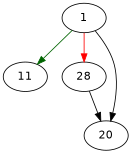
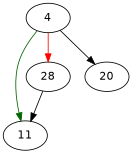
node "1": label "1" -> "4"
edge "28" -> "20": now "28" -> "11"
